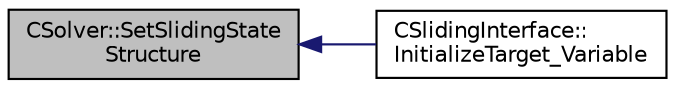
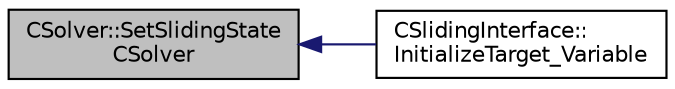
node "CSolver::SetSlidingState Structure": label "CSolver::SetSlidingState Structure" -> "CSolver::SetSlidingState CSolver"
